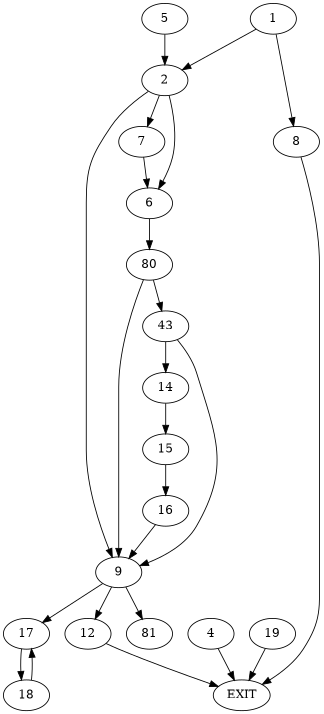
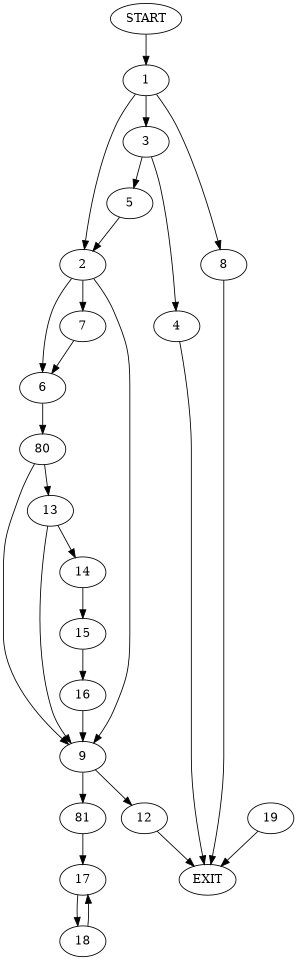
node "START": added
node "3": added
node "43": label "43" -> "13"
edge "9" -> "17": now "81" -> "17"
